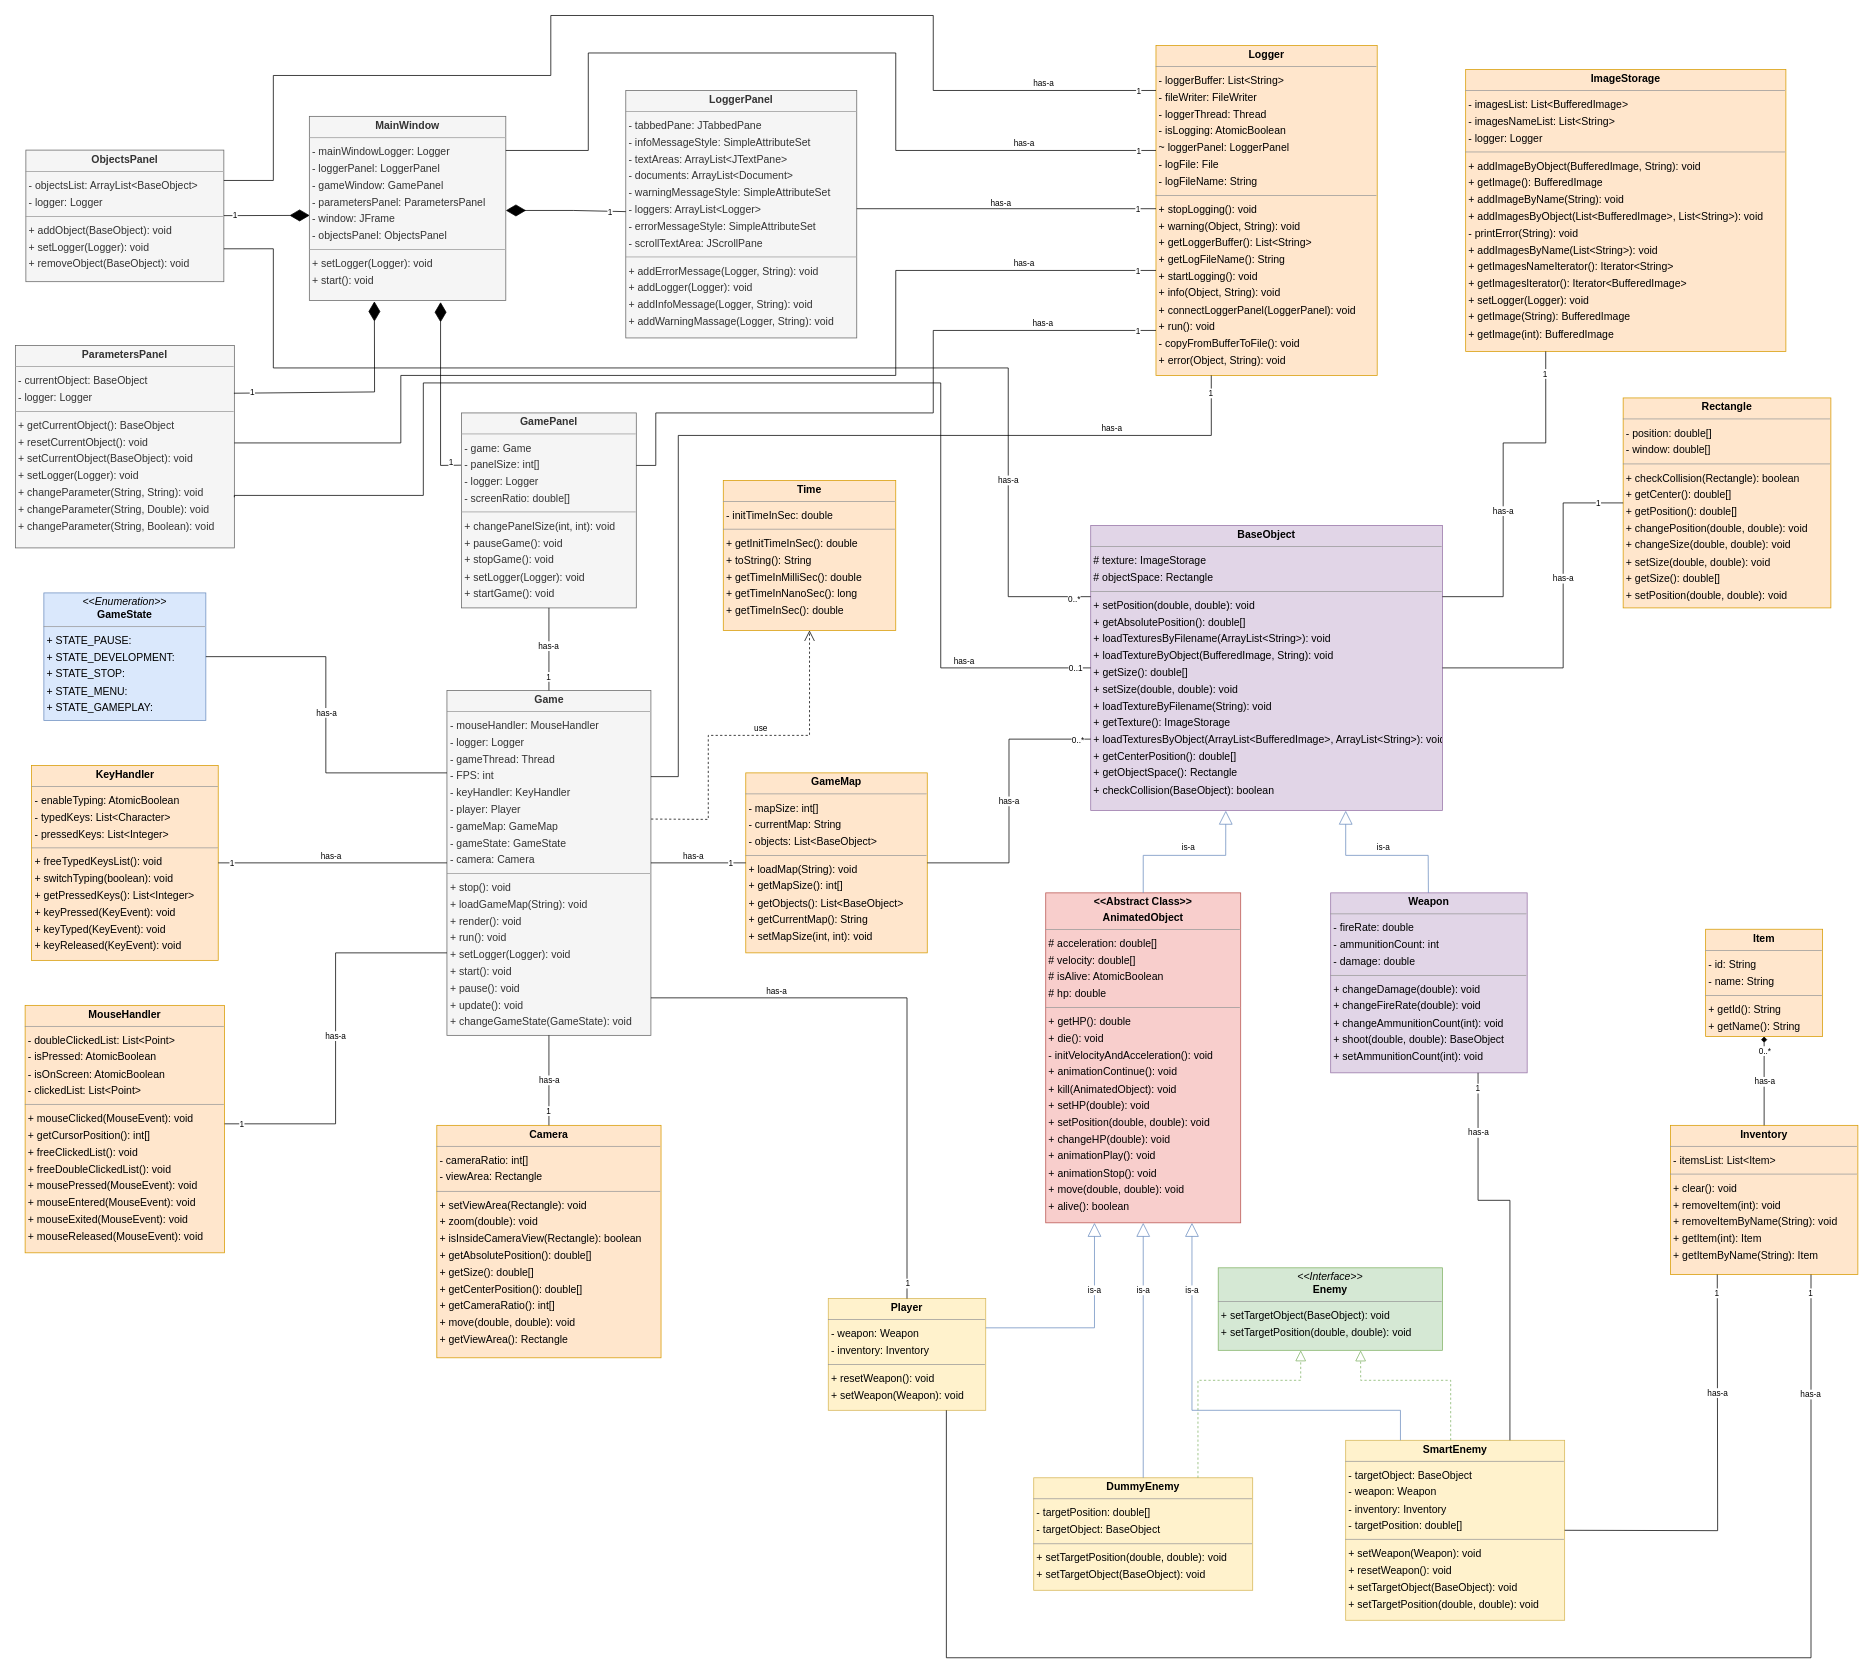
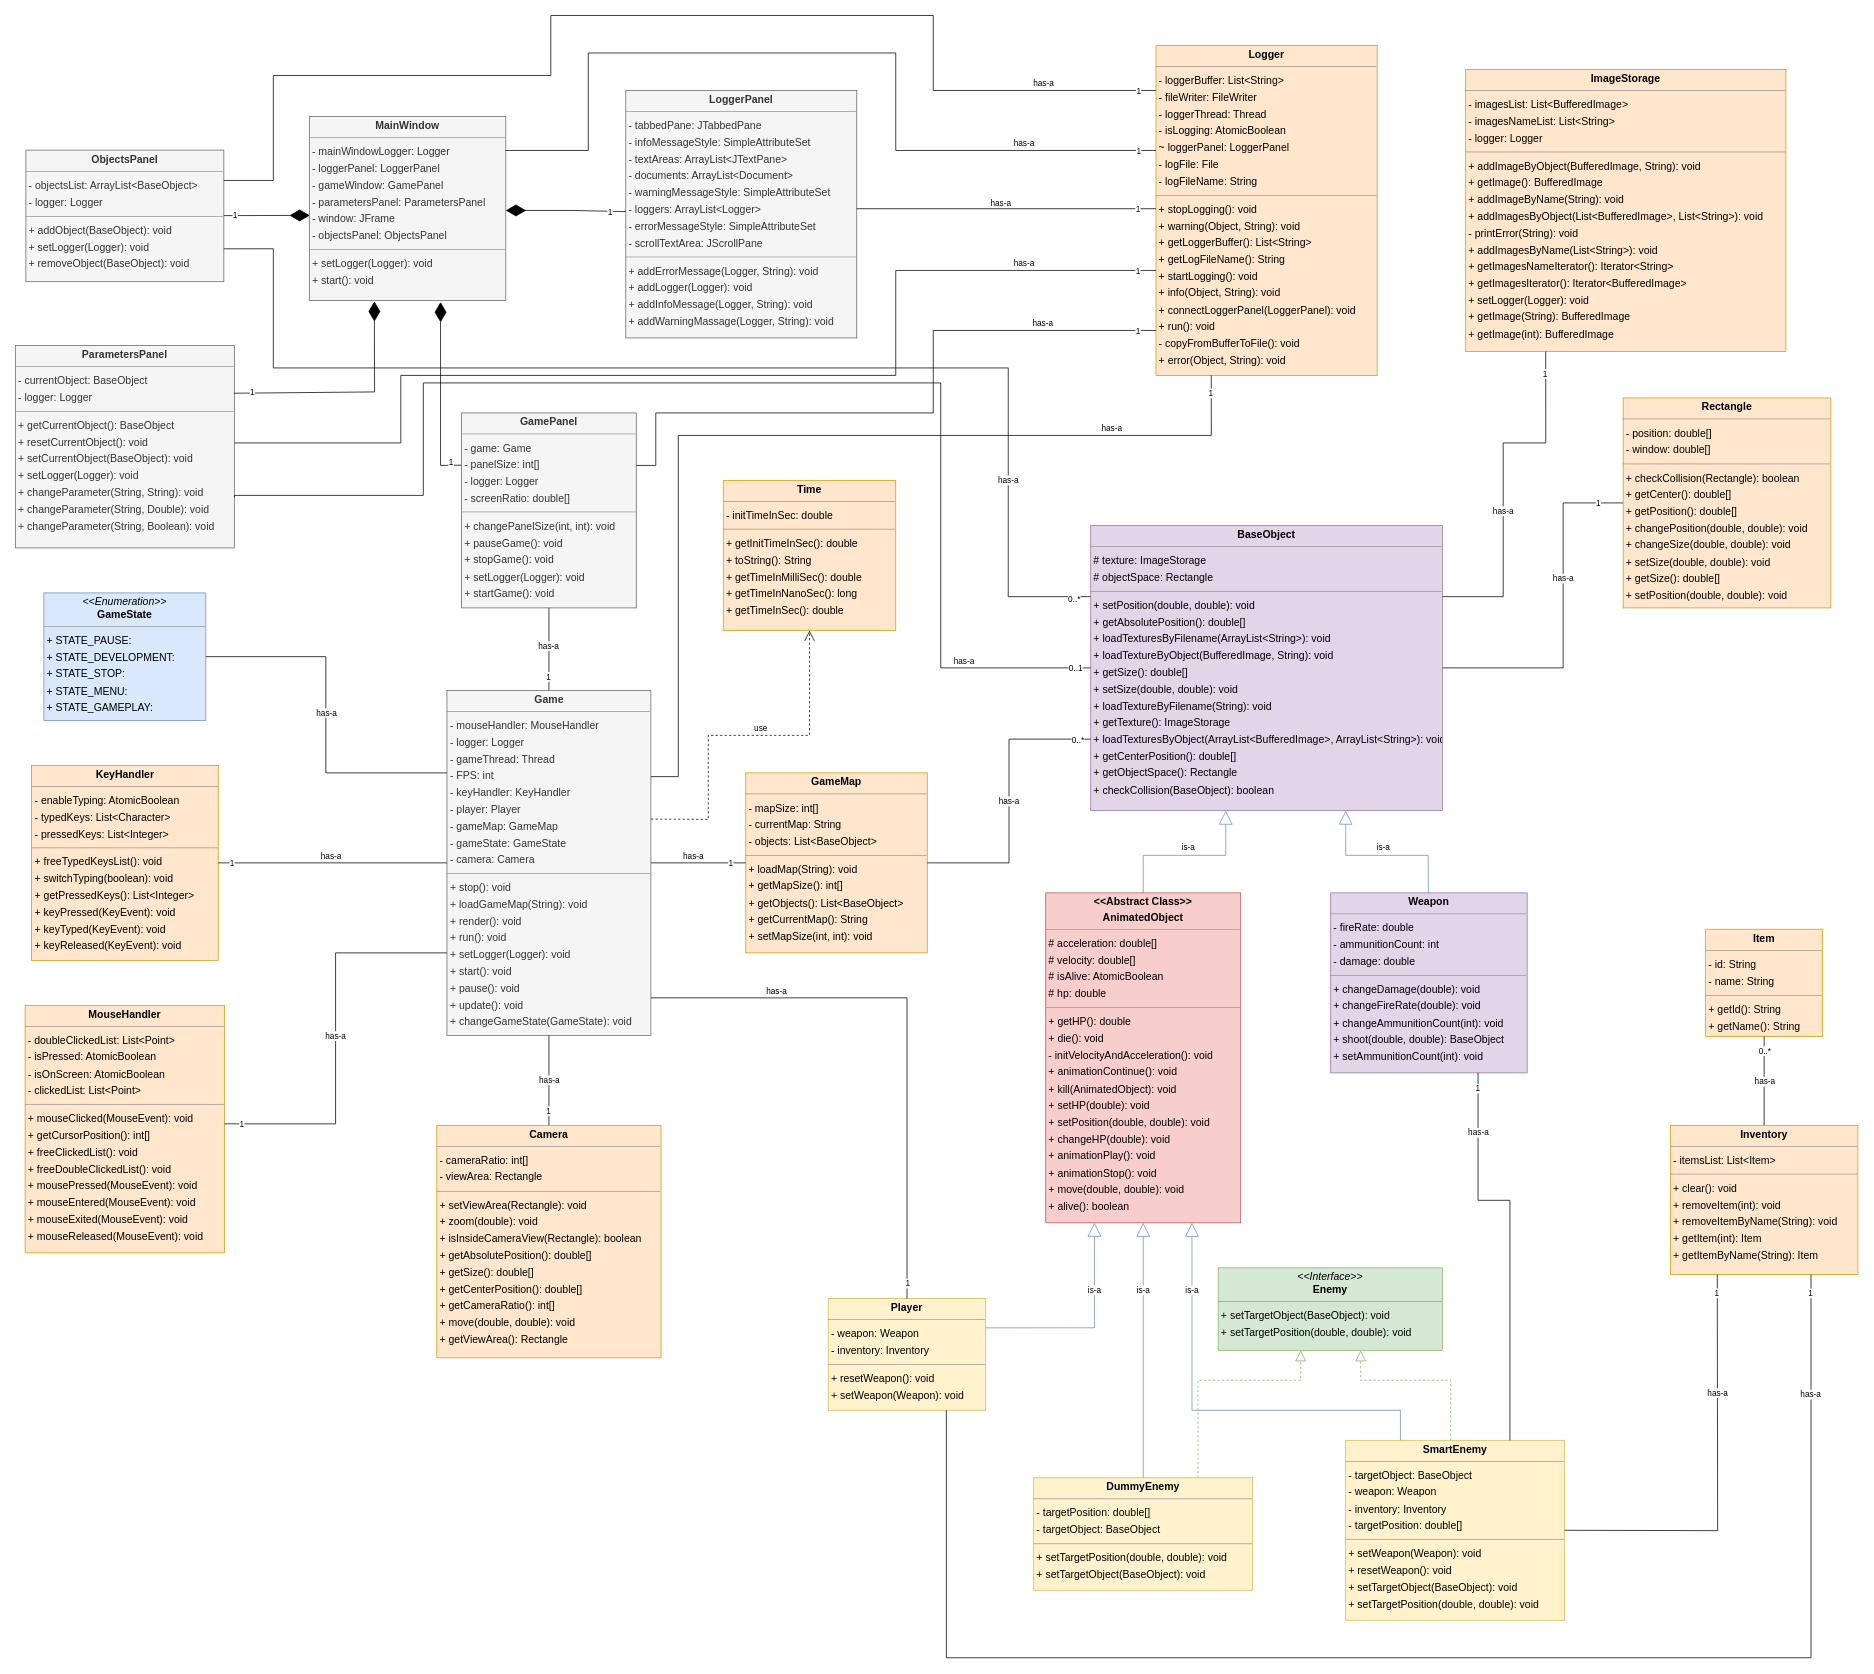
edge "Inventory - itemsList: List<Item> + clear(): void + removeItem(int): void + removeItemByName(String): void + getItem(int): Item + getItemByName(String): Item" -> "Item - id: String - name: String + getId(): String + getName(): String": arrowhead diamond -> none
